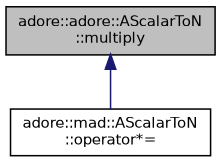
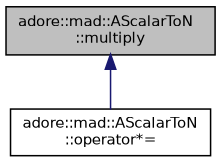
node "adore::adore::AScalarToN ::multiply": label "adore::adore::AScalarToN ::multiply" -> "adore::mad::AScalarToN ::multiply"
